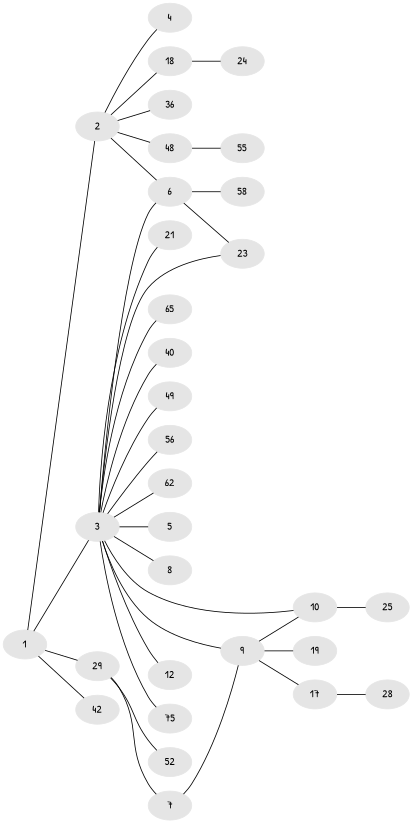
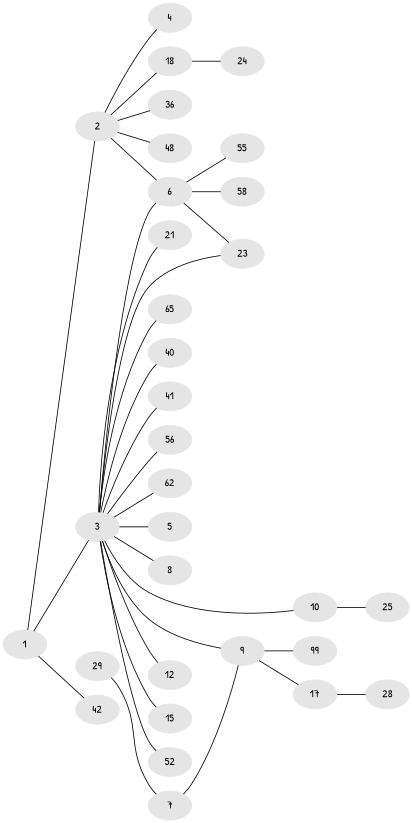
edge "48" -- "55": now "6" -- "55"
node "49": label "49" -> "41"
edge "10" -- "9": removed
node "19": label "19" -> "99"
edge "1" -- "29": removed
node "75": label "75" -> "15"
edge "29" -- "52": now "3" -- "52"
